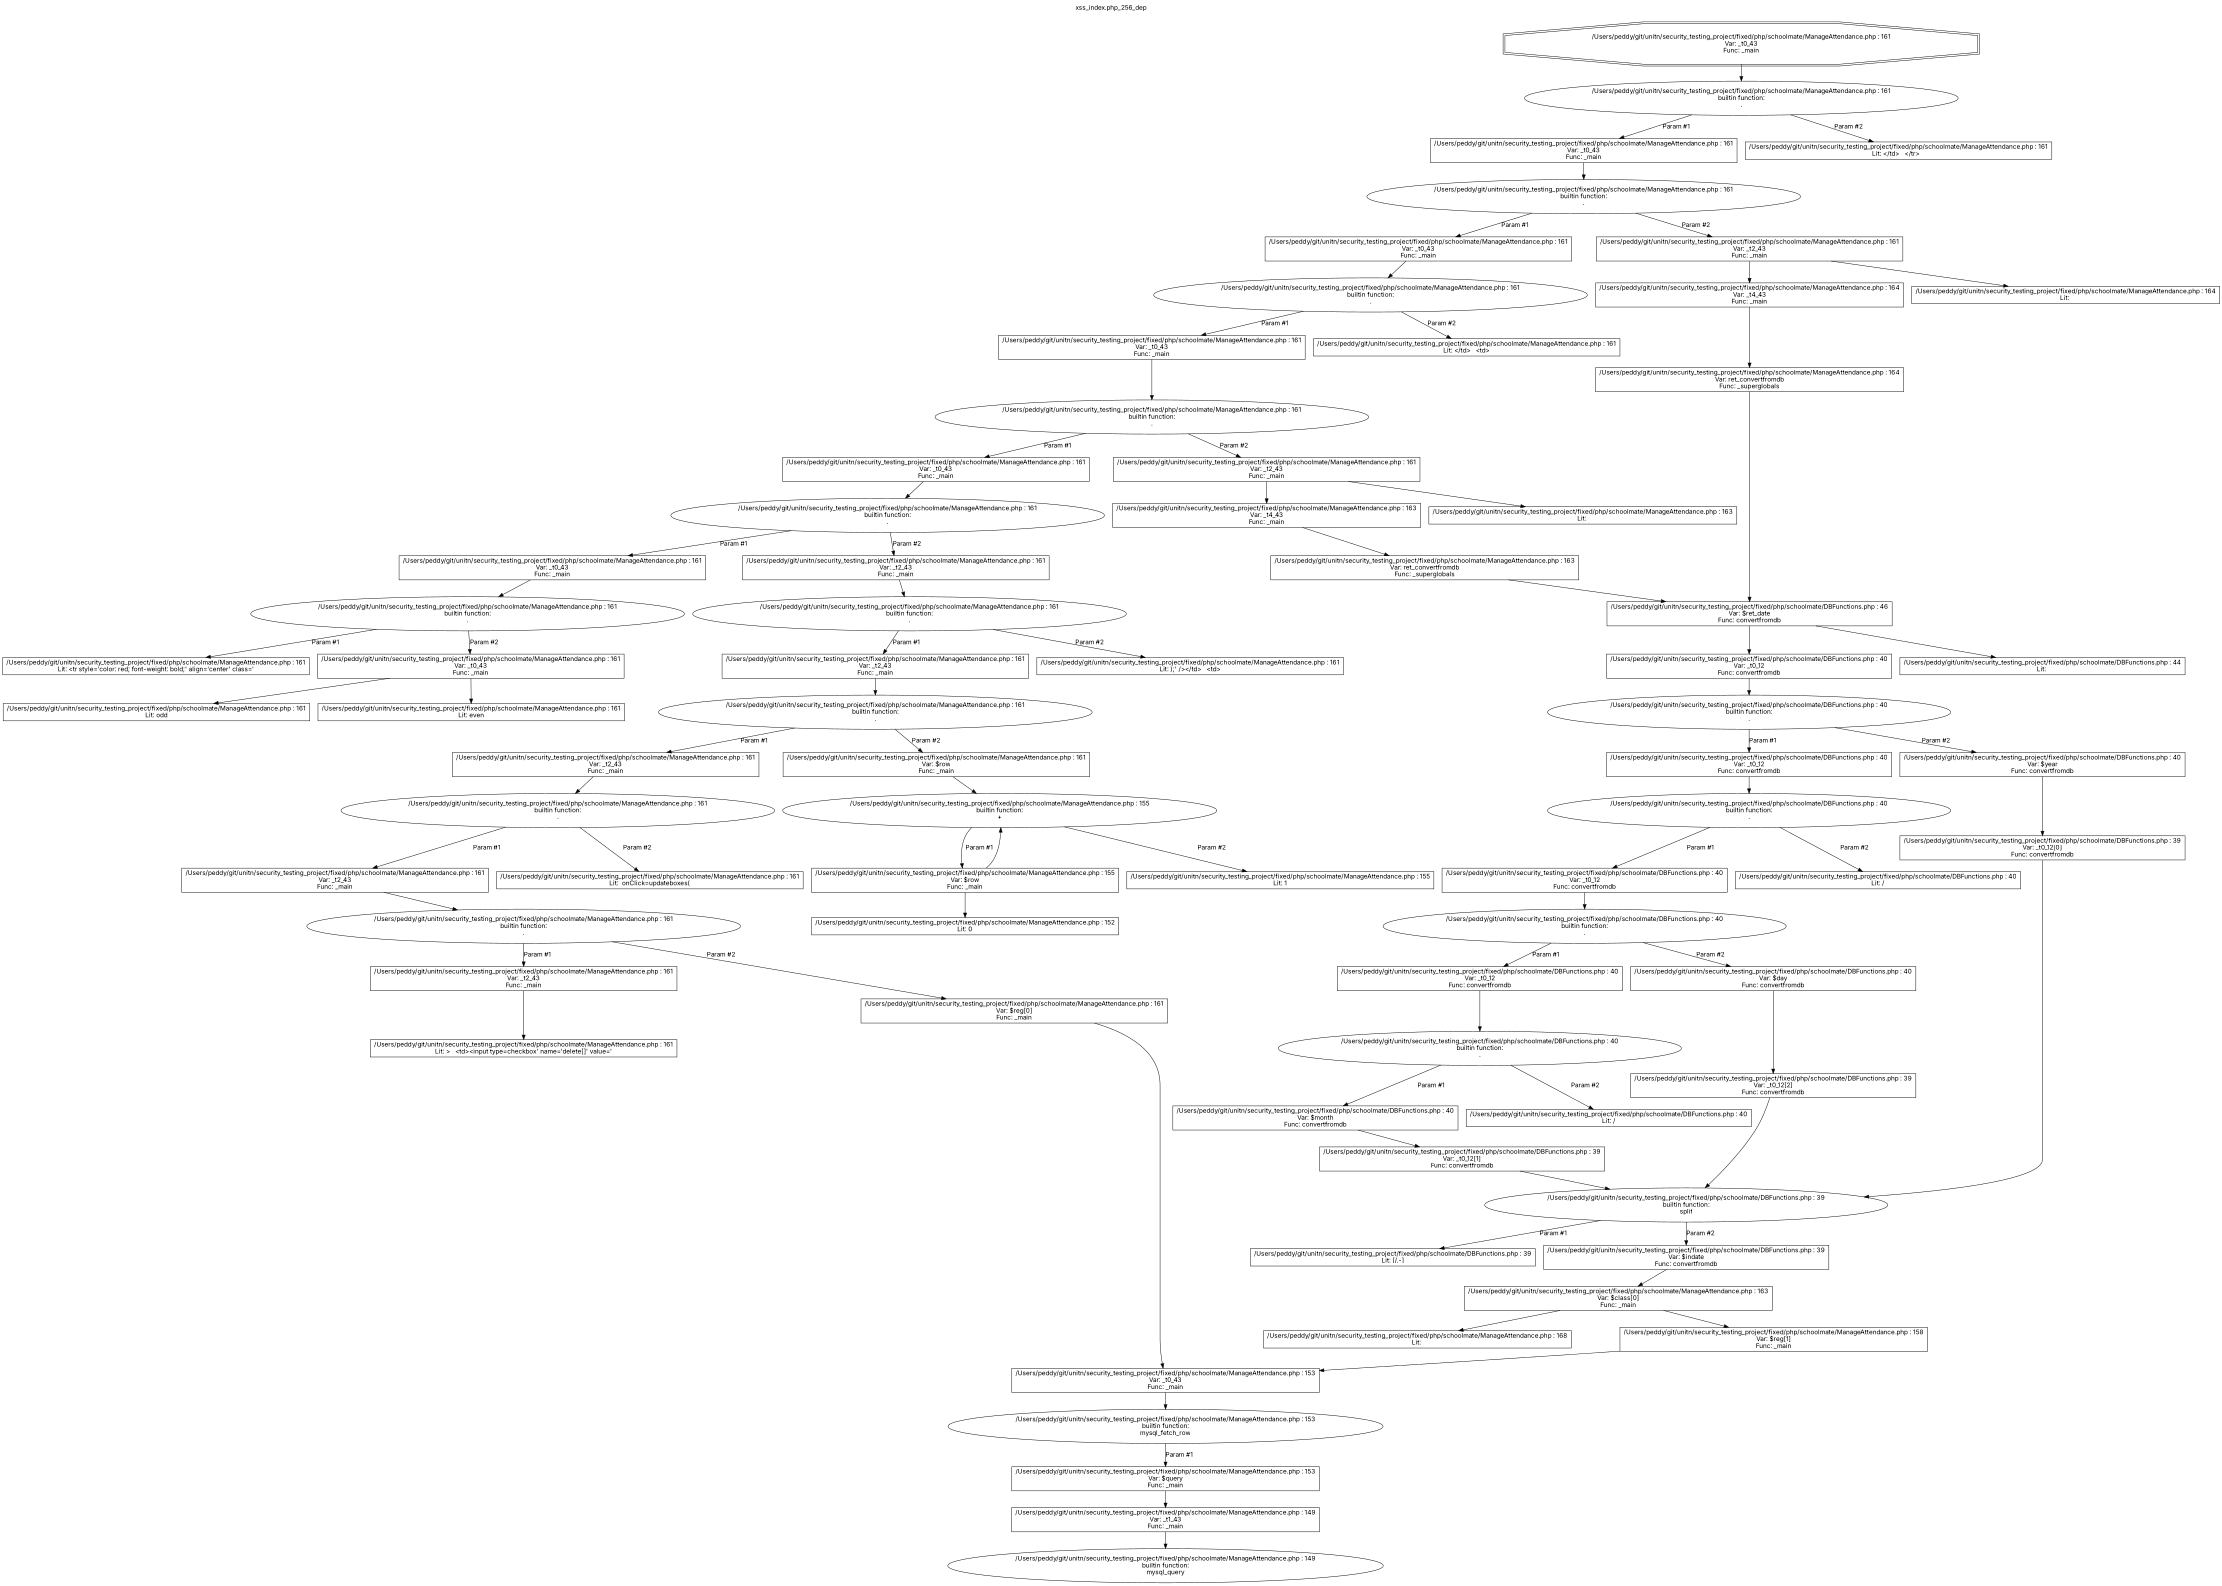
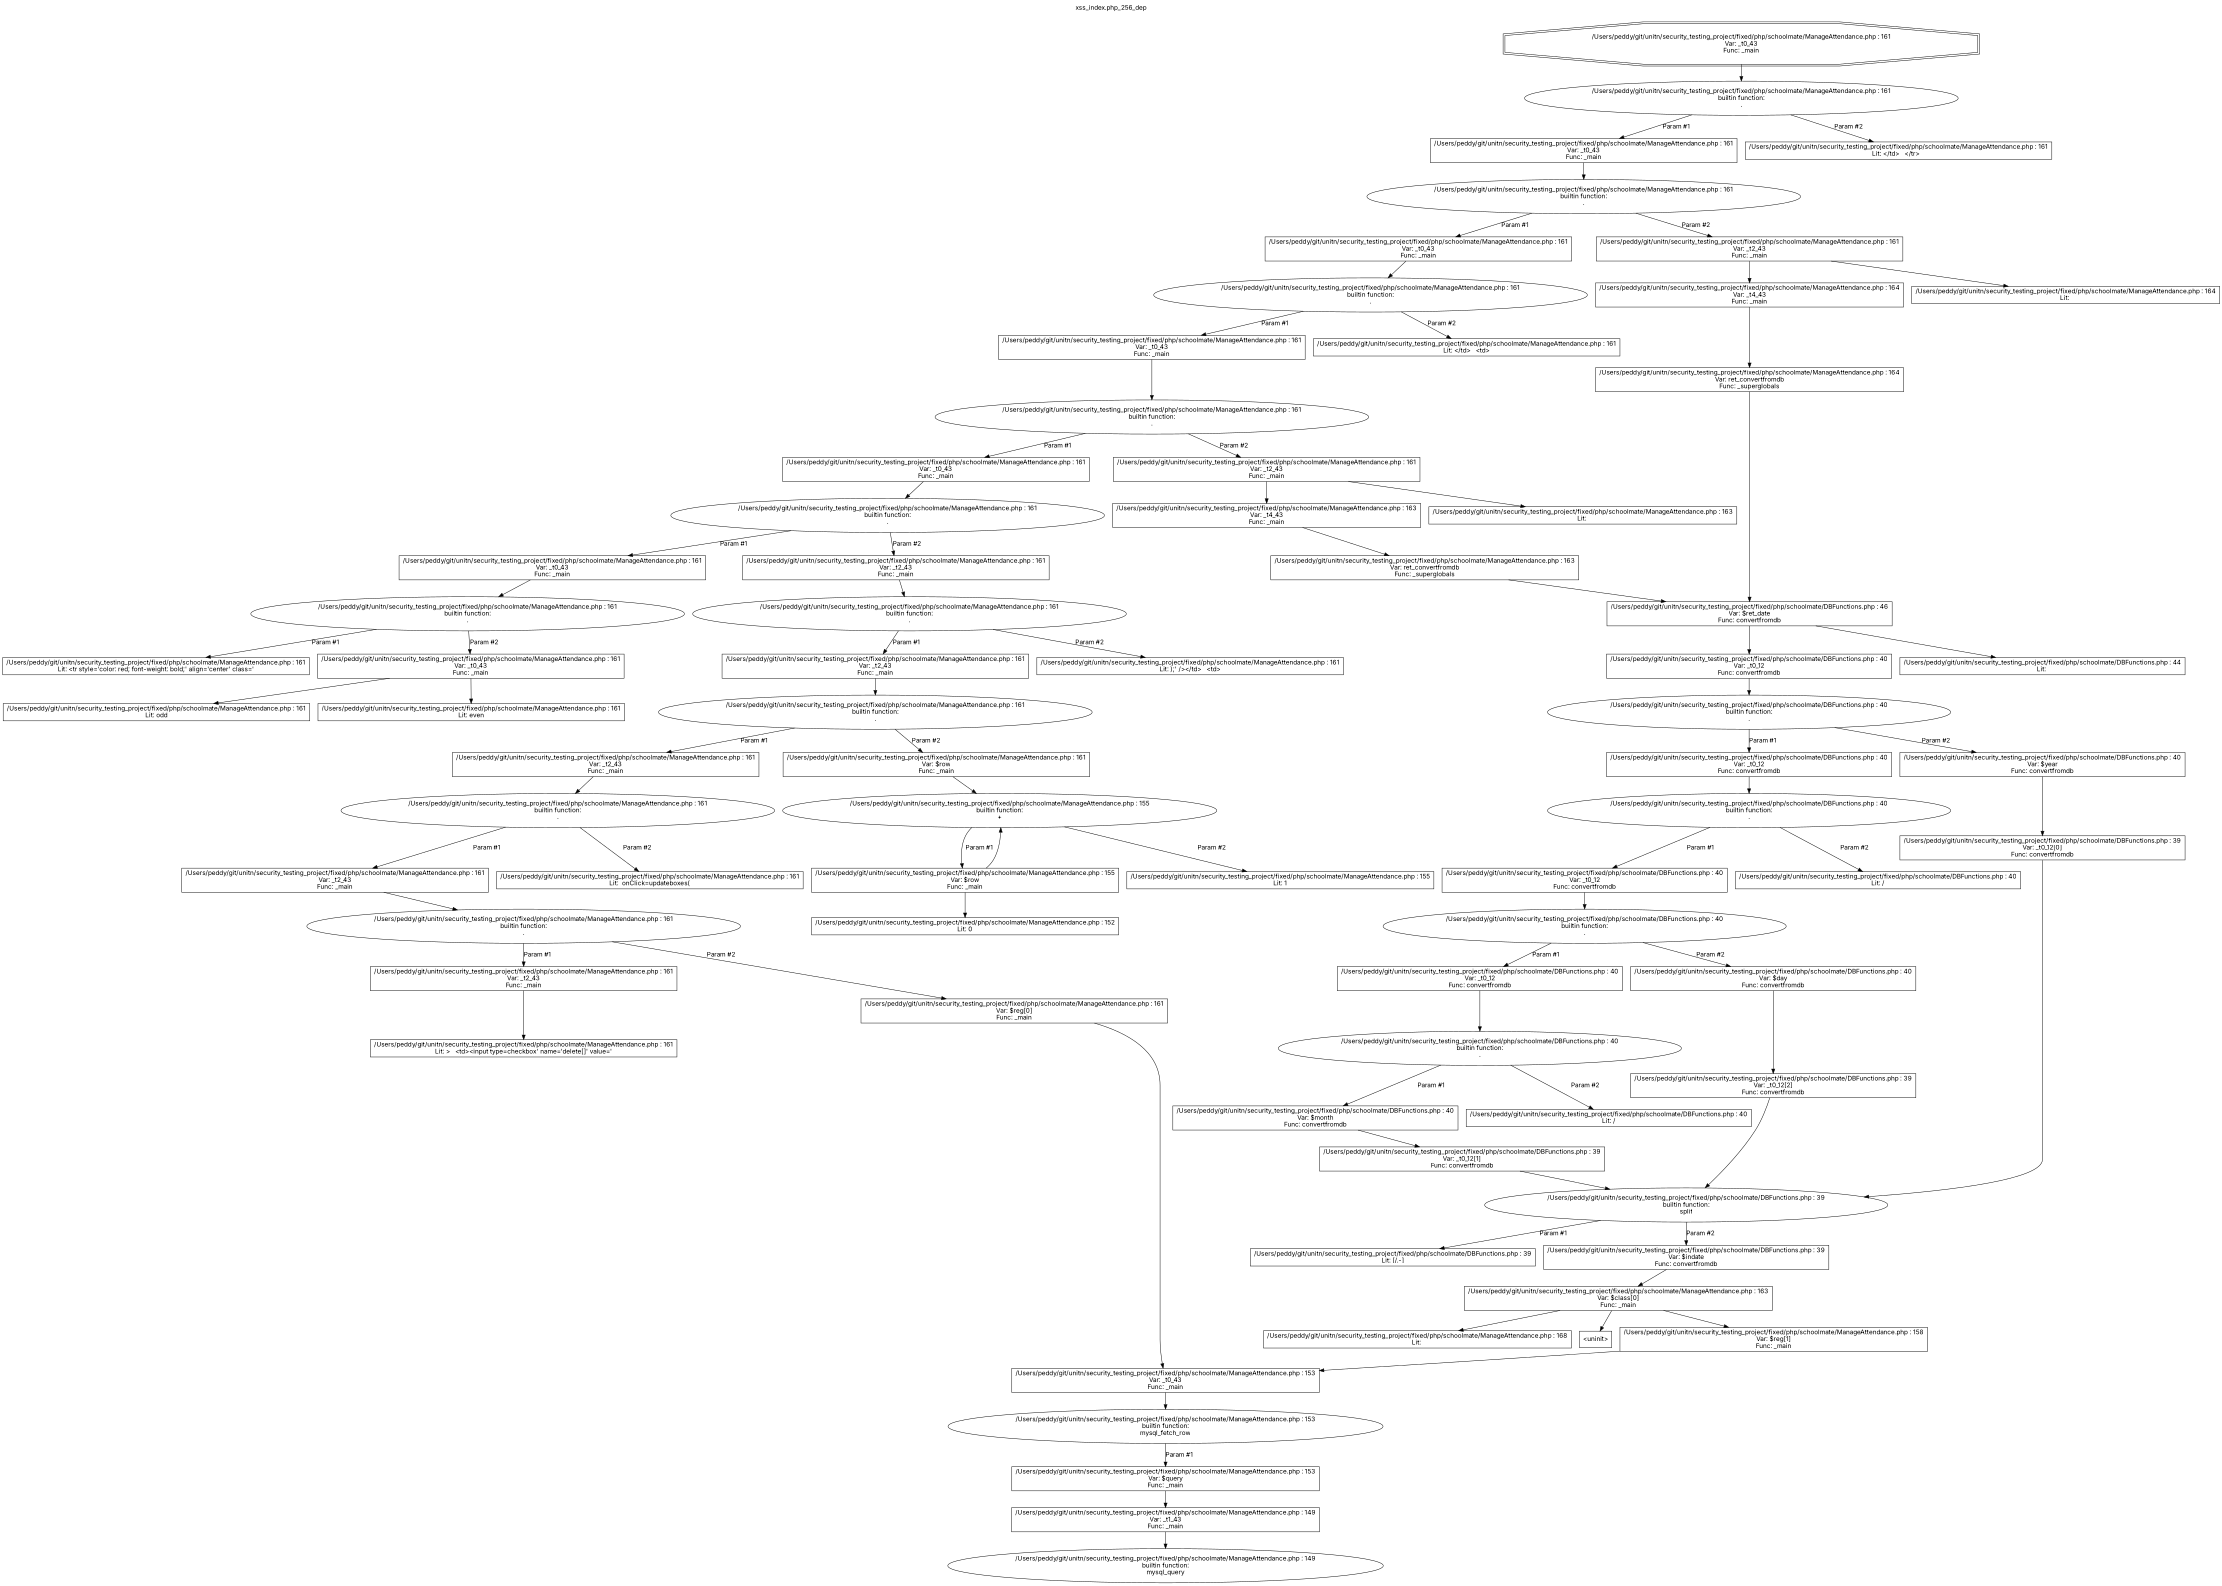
node "<uninit>": added
